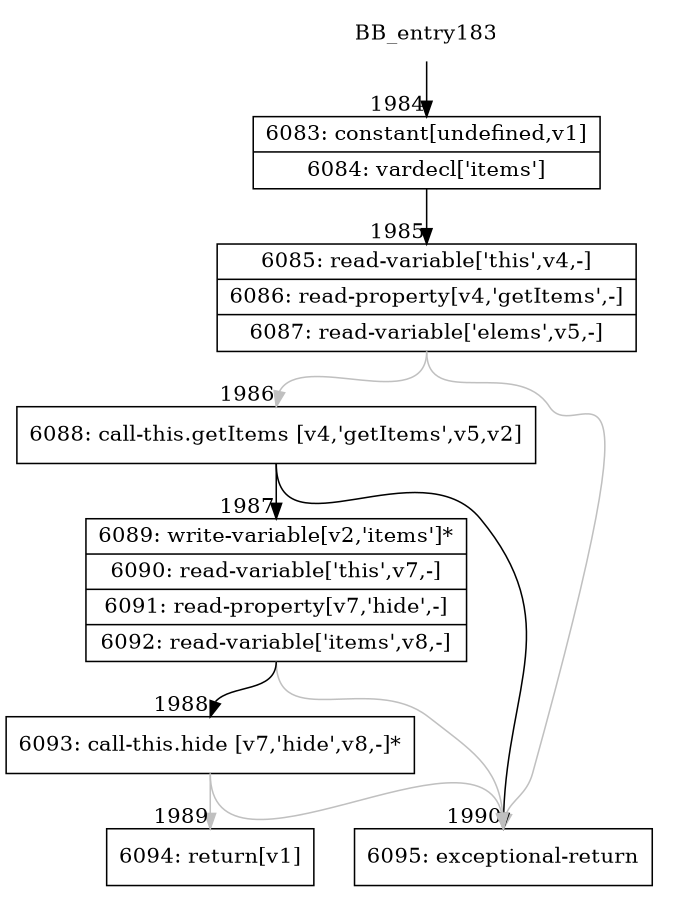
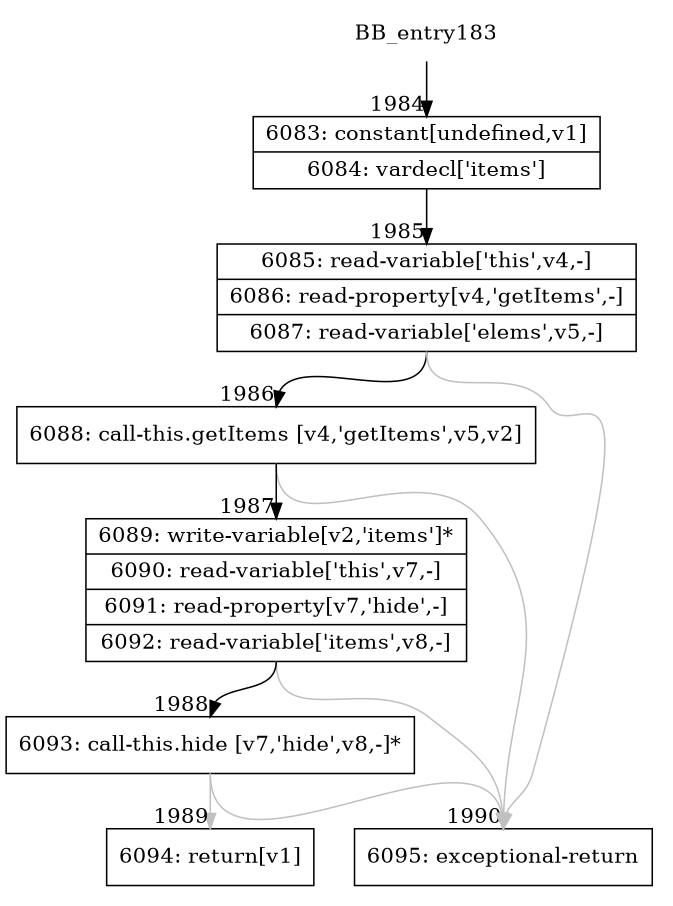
edge "6085: read-variable['this',v4,-]" -> "6088: call-this.getItems [v4,'getItems',v5,v2]": color gray -> black
edge "6088: call-this.getItems [v4,'getItems',v5,v2]" -> "6095: exceptional-return": color black -> gray
